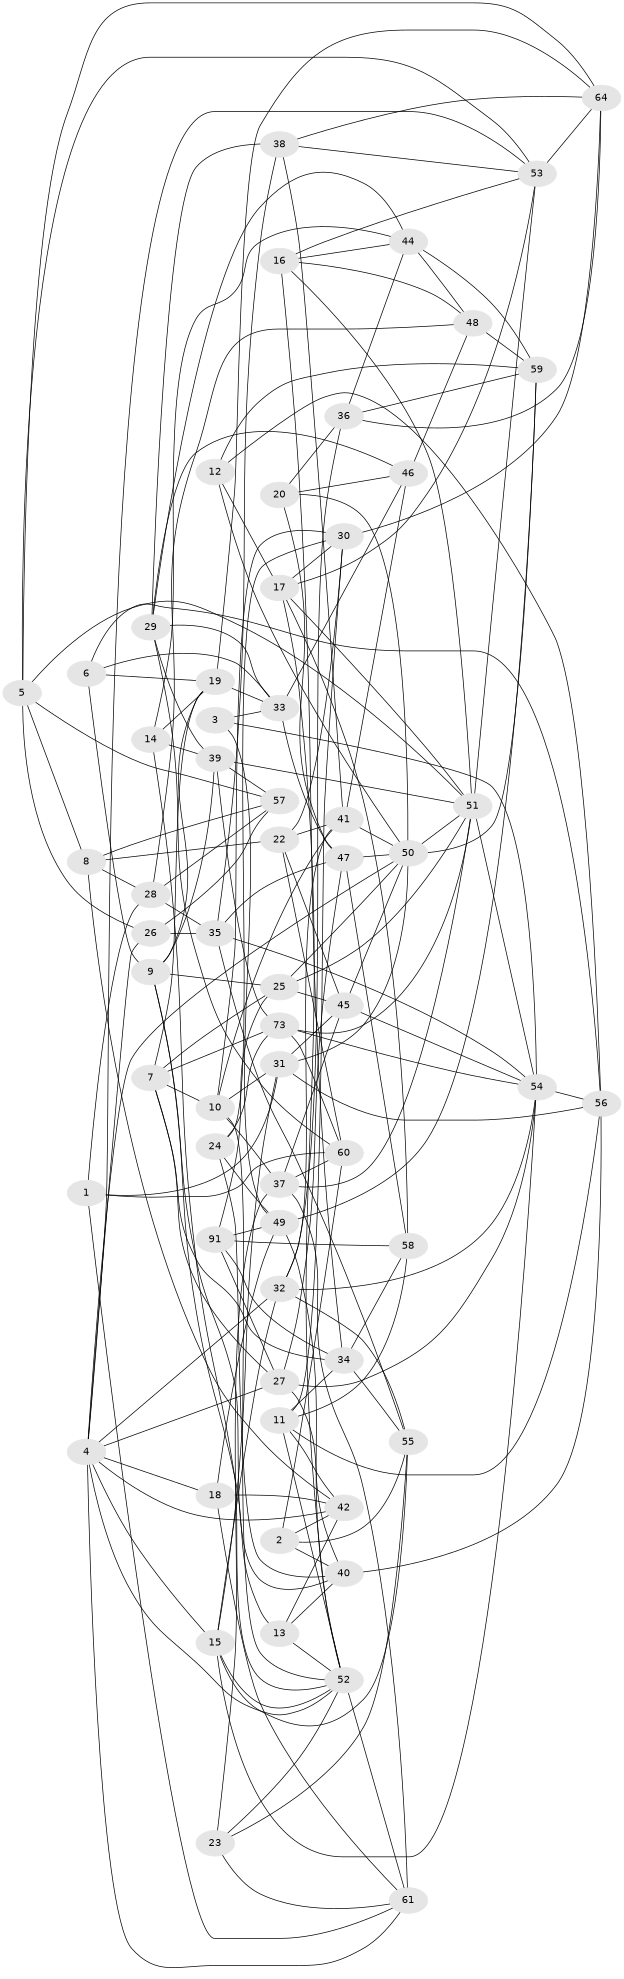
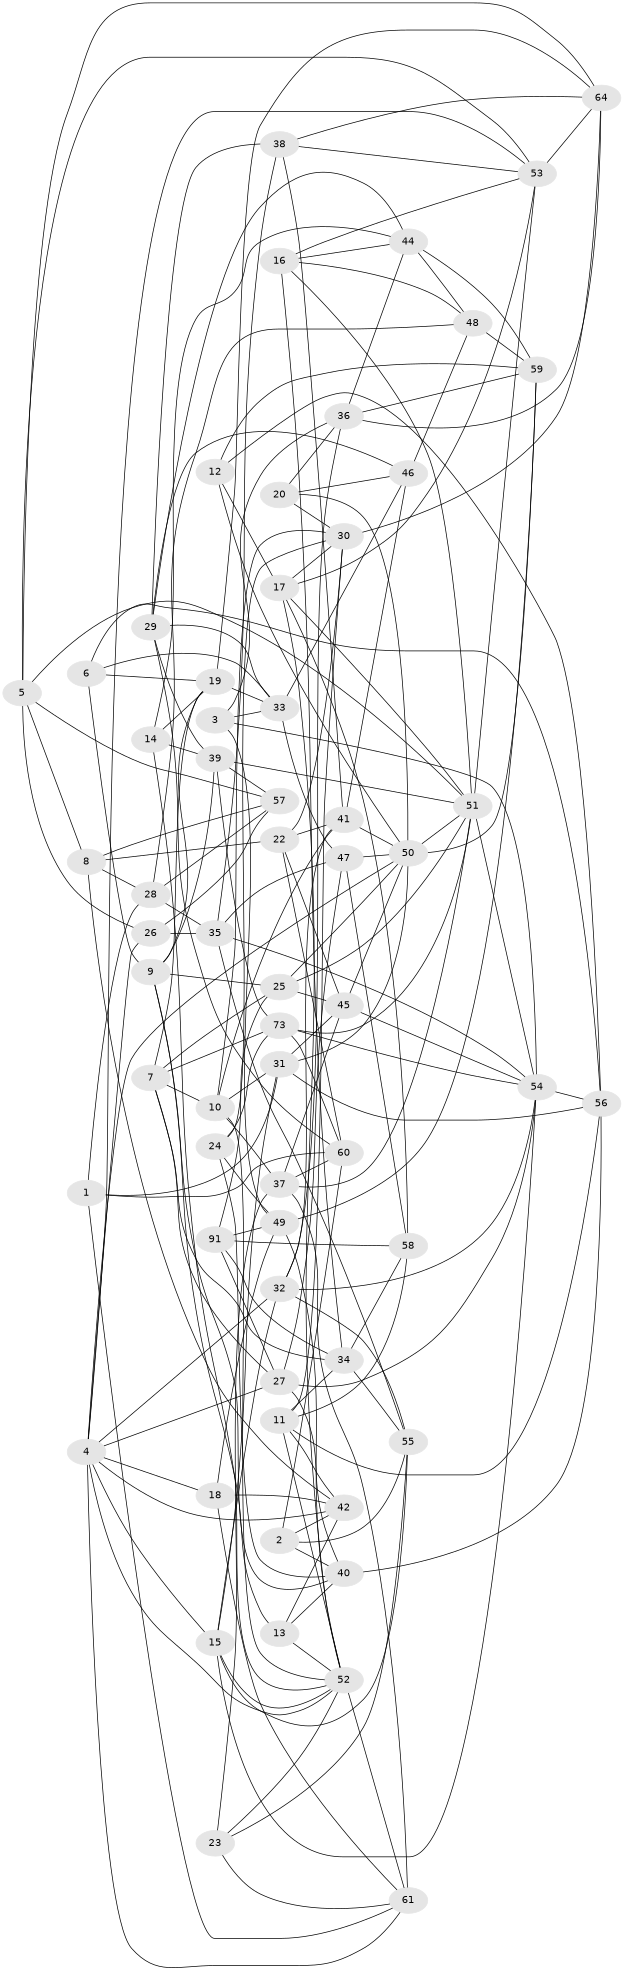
edge "36" -- "3": added
edge "20" -- "47": now "20" -- "30"
